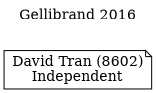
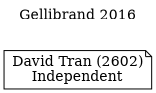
node "David Tran (8602) Independent": label "David Tran (8602) Independent" -> "David Tran (2602) Independent"
